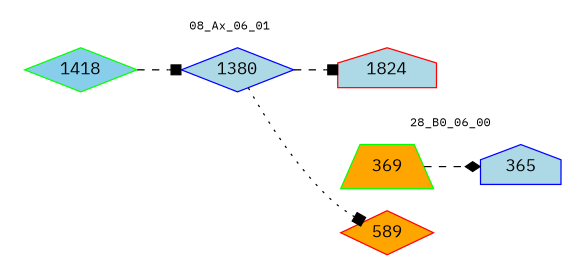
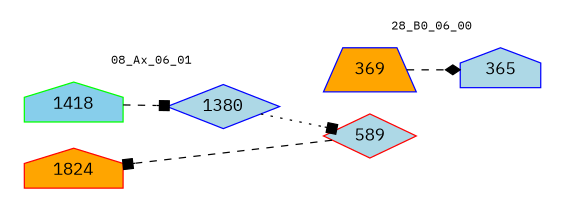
node "1418": shape diamond -> house
edge "1380" -> "1824": now "589" -> "1824"
node "1824": fillcolor lightblue -> orange
node "369": color green -> blue
node "589": fillcolor orange -> lightblue
